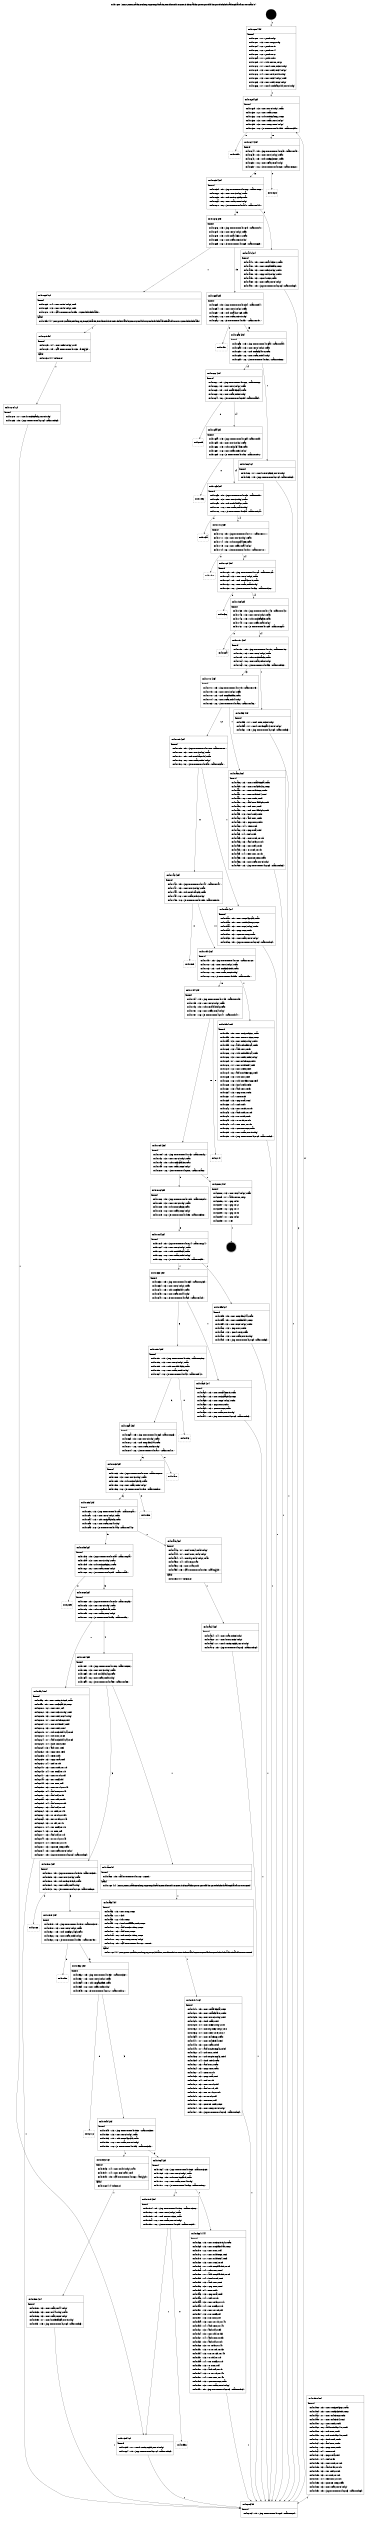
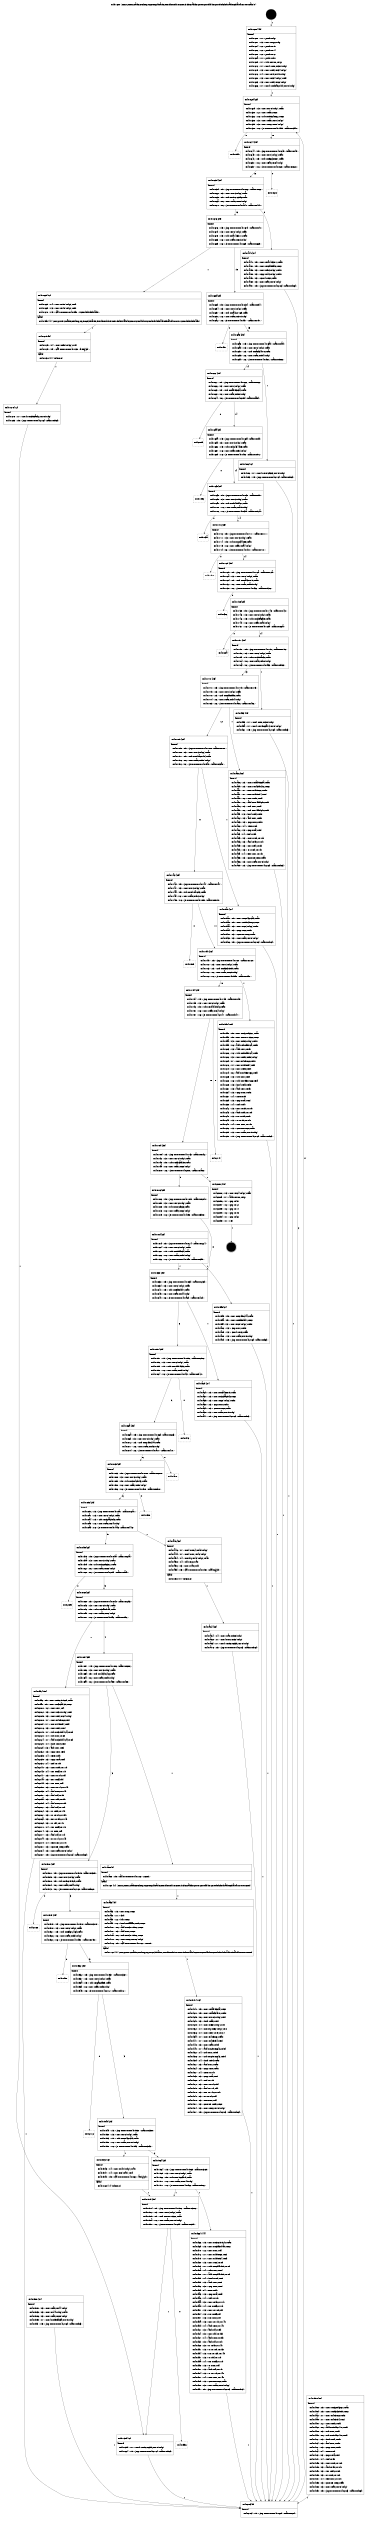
edge "0x401725 [25]" -> "0x40173e [25]": removed, label "14"
edge "0x401806 [25]" -> "0x40181f [25]": now "0x401806 [25]" -> "0x401838 [25]"
edge "0x4019d3 [13]" -> "0x4019e0 [21]": now "0x4019d3 [13]" -> "0x40197d [25]"
